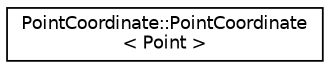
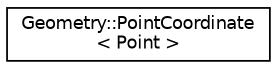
node "PointCoordinate::PointCoordinate < Point >": label "PointCoordinate::PointCoordinate < Point >" -> "Geometry::PointCoordinate < Point >"
